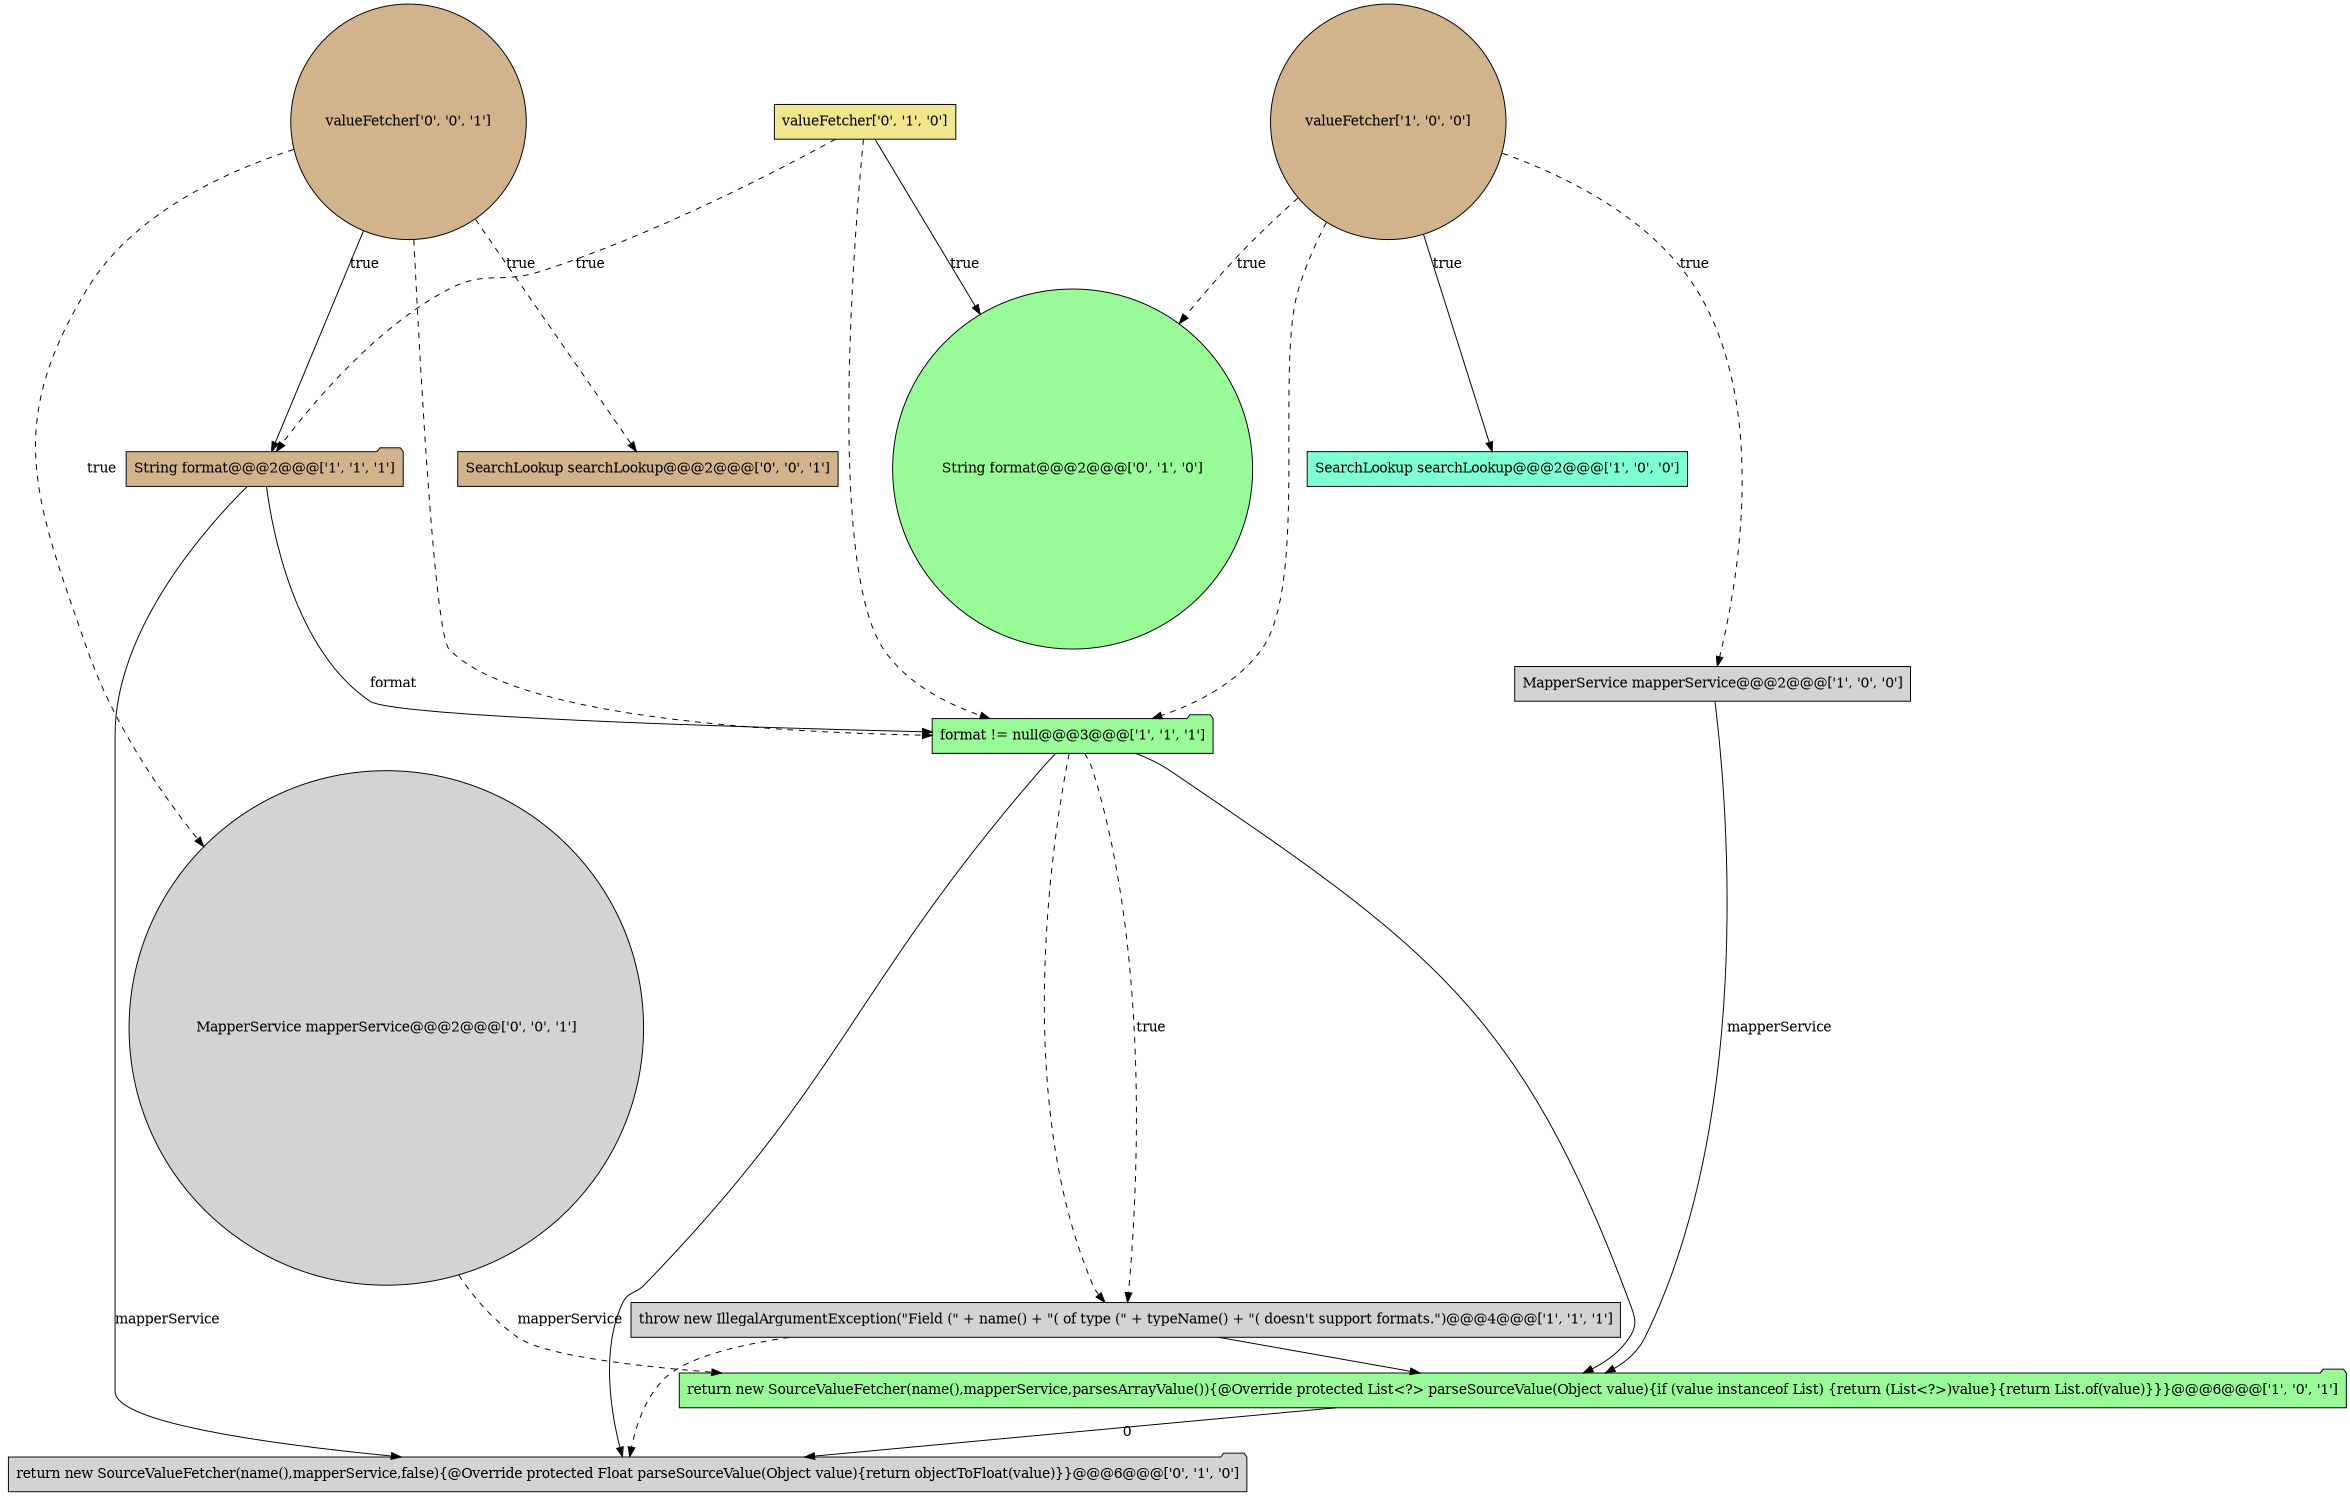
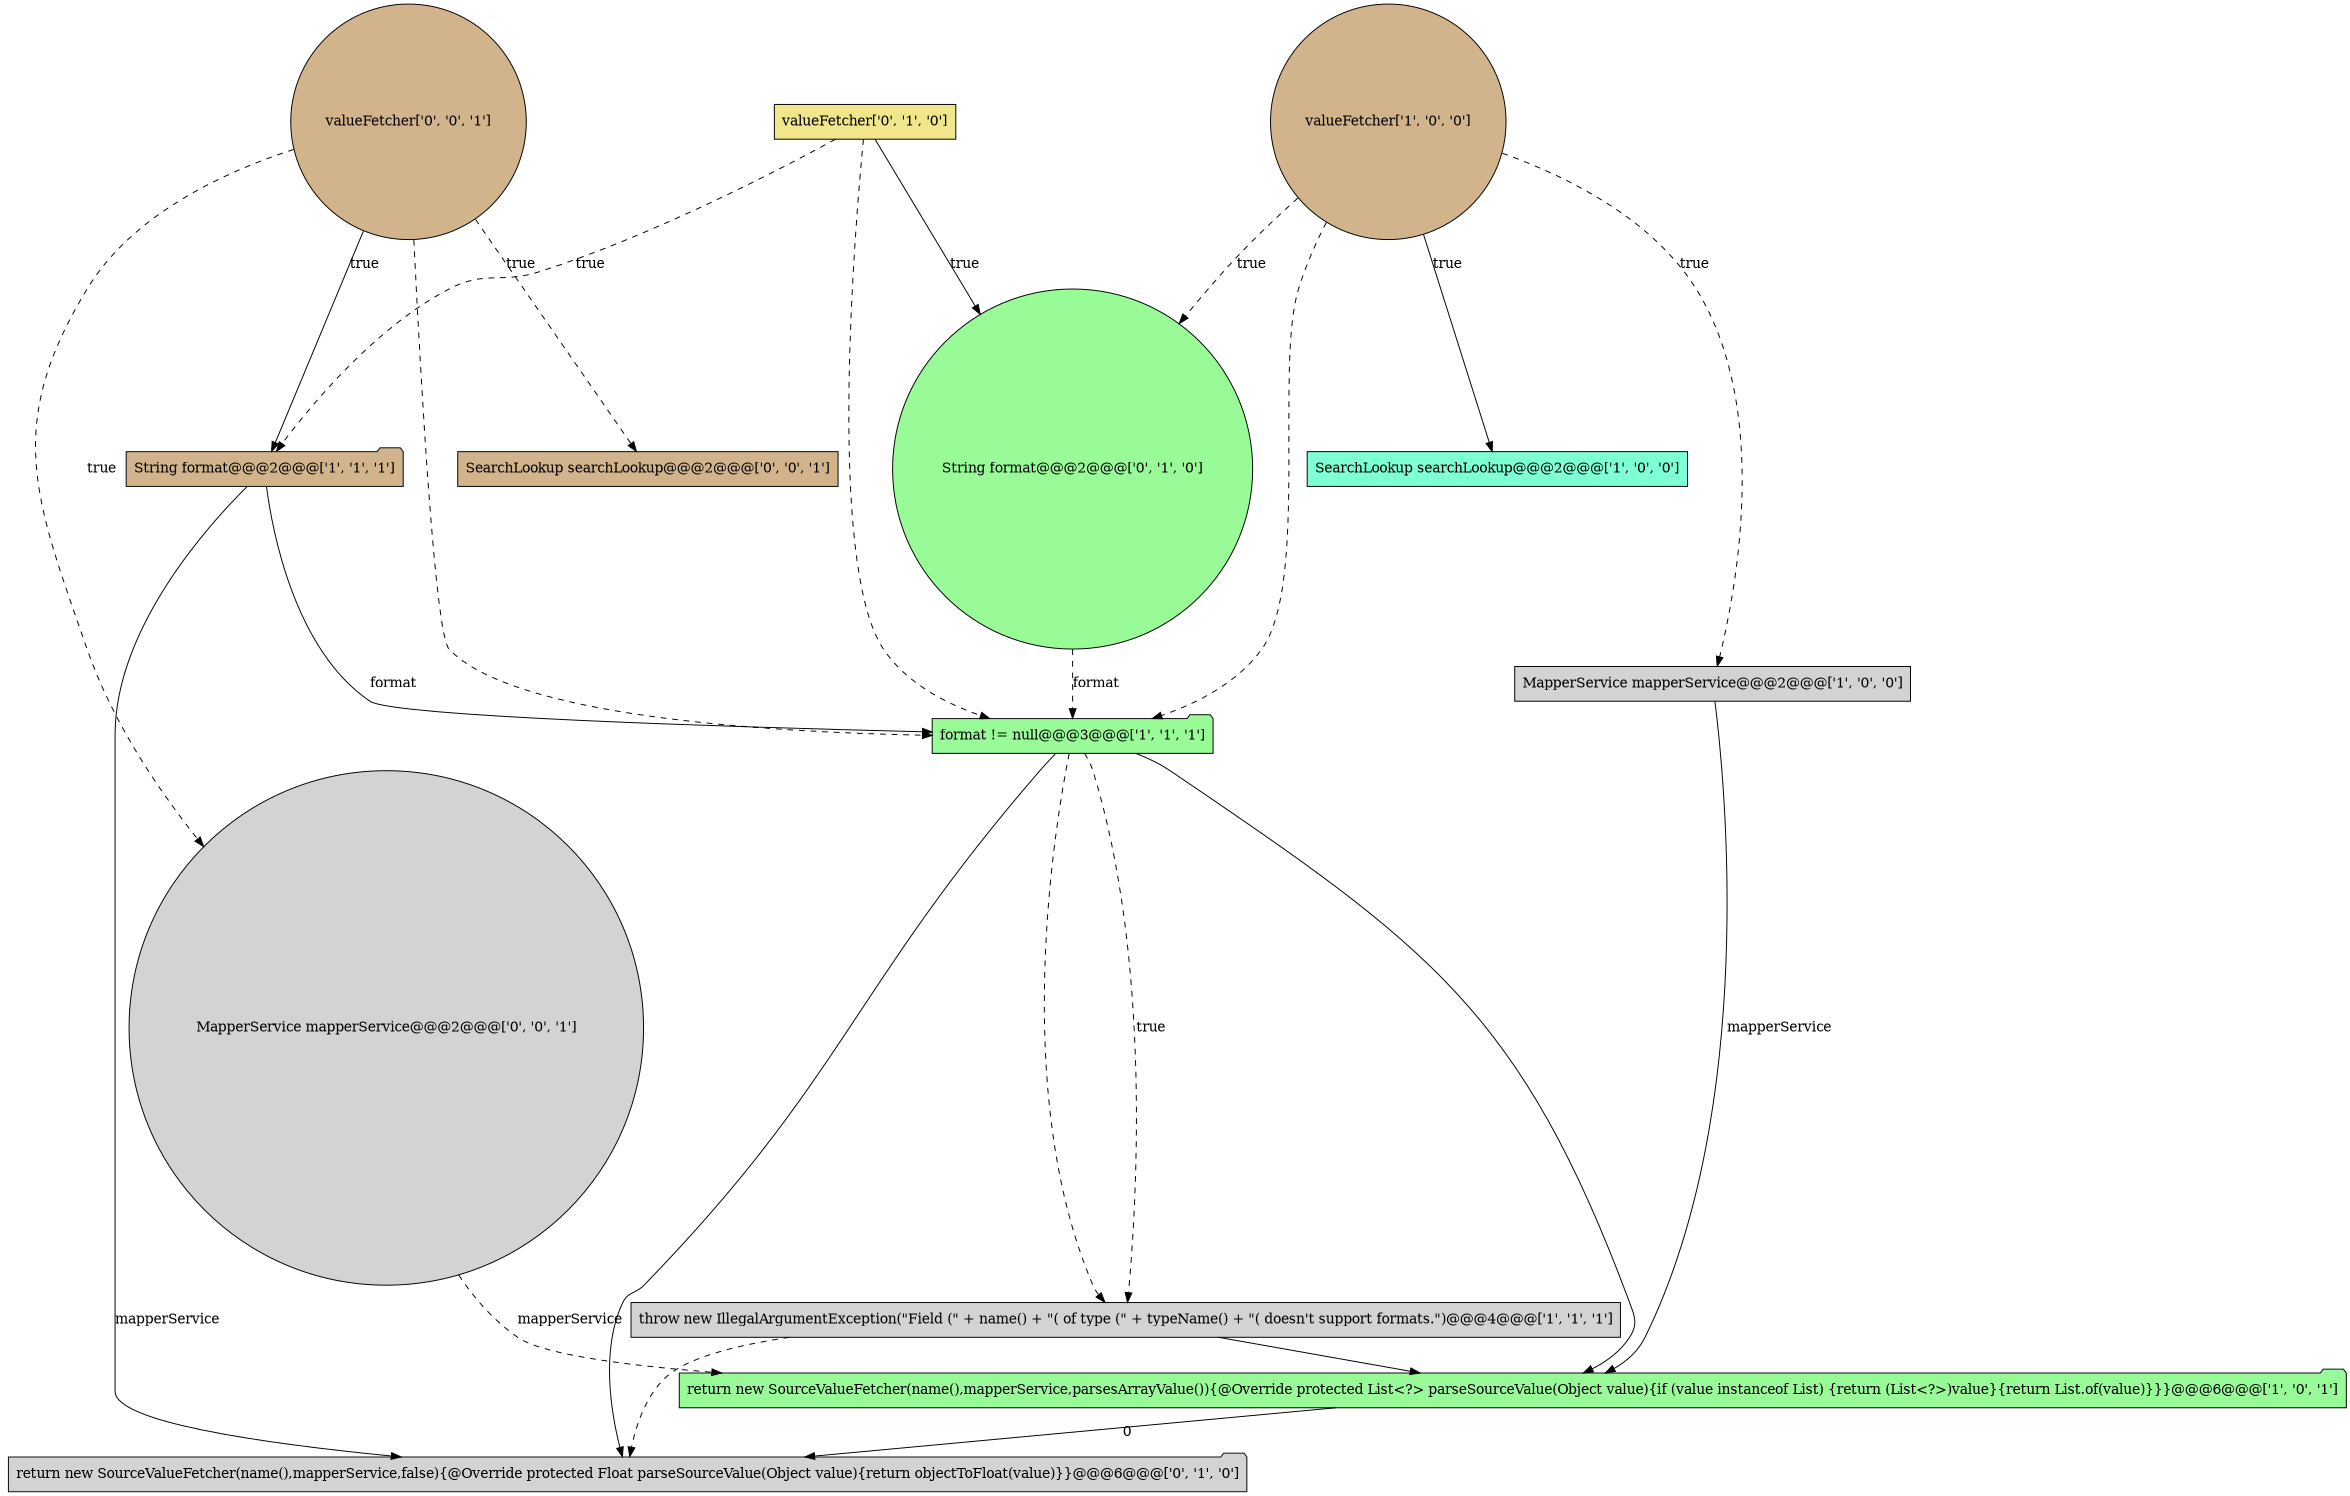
edge "String format@@@2@@@['0', '1', '0']" -> "format != null@@@3@@@['1', '1', '1']": added, label "format"
